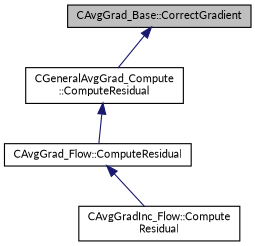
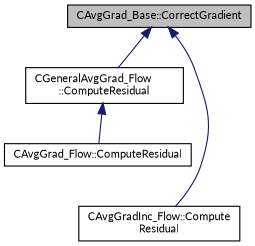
node "CGeneralAvgGrad_Compute ::ComputeResidual": label "CGeneralAvgGrad_Compute ::ComputeResidual" -> "CGeneralAvgGrad_Flow ::ComputeResidual"
edge "CAvgGradInc_Flow::Compute Residual" -> "CAvgGrad_Flow::ComputeResidual": now "CAvgGradInc_Flow::Compute Residual" -> "CAvgGrad_Base::CorrectGradient"
